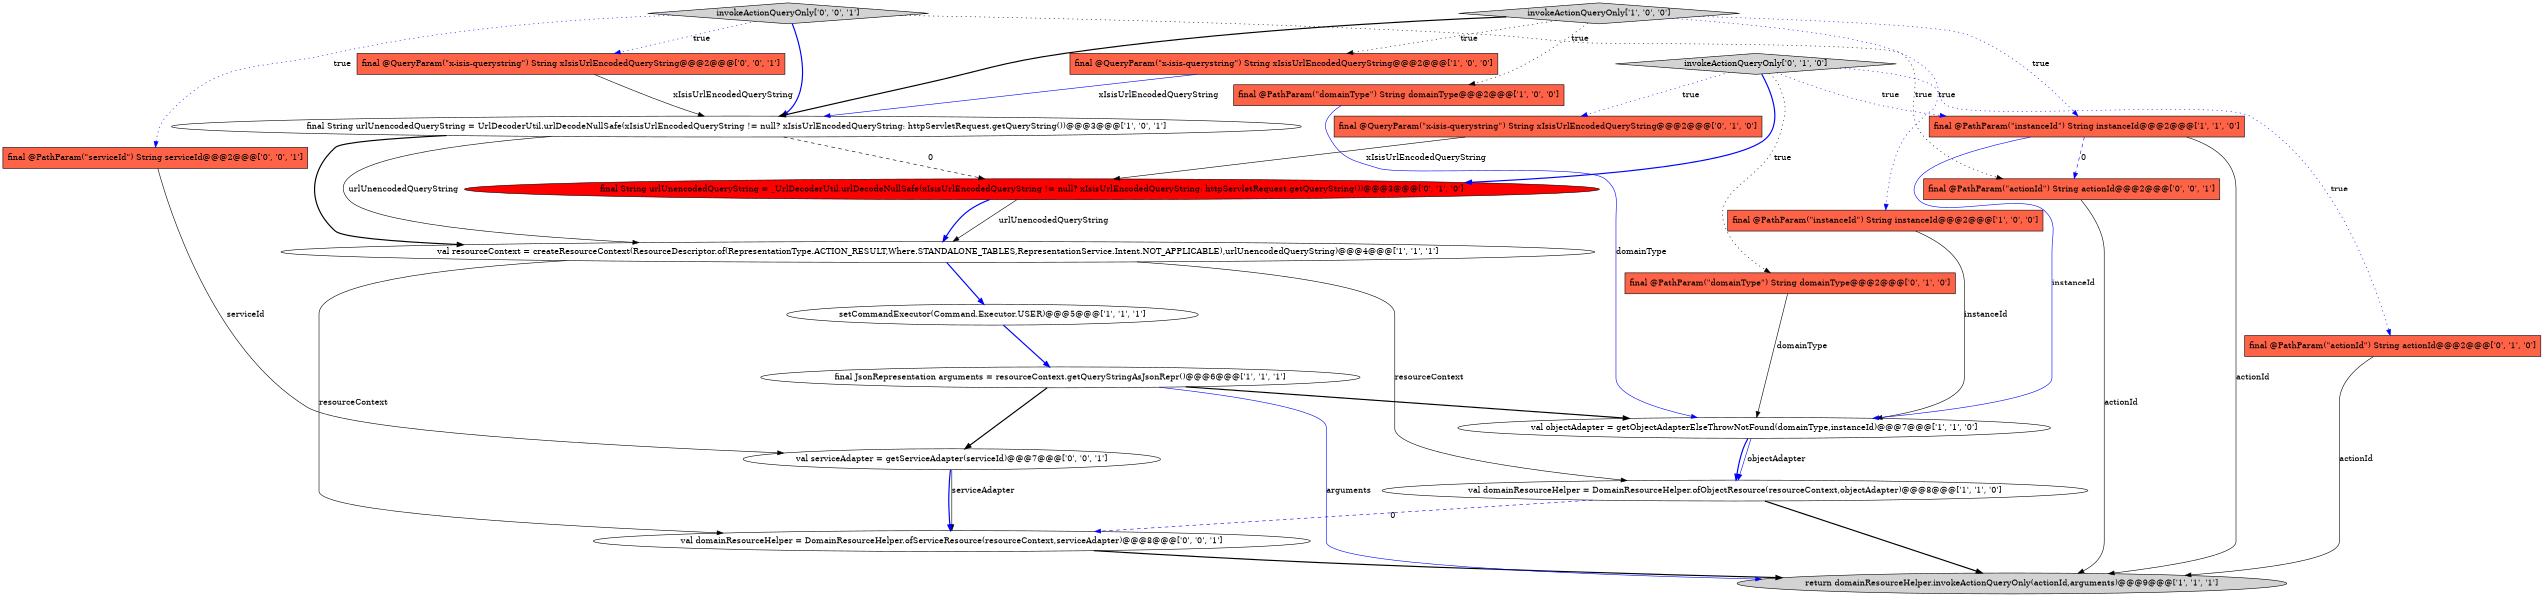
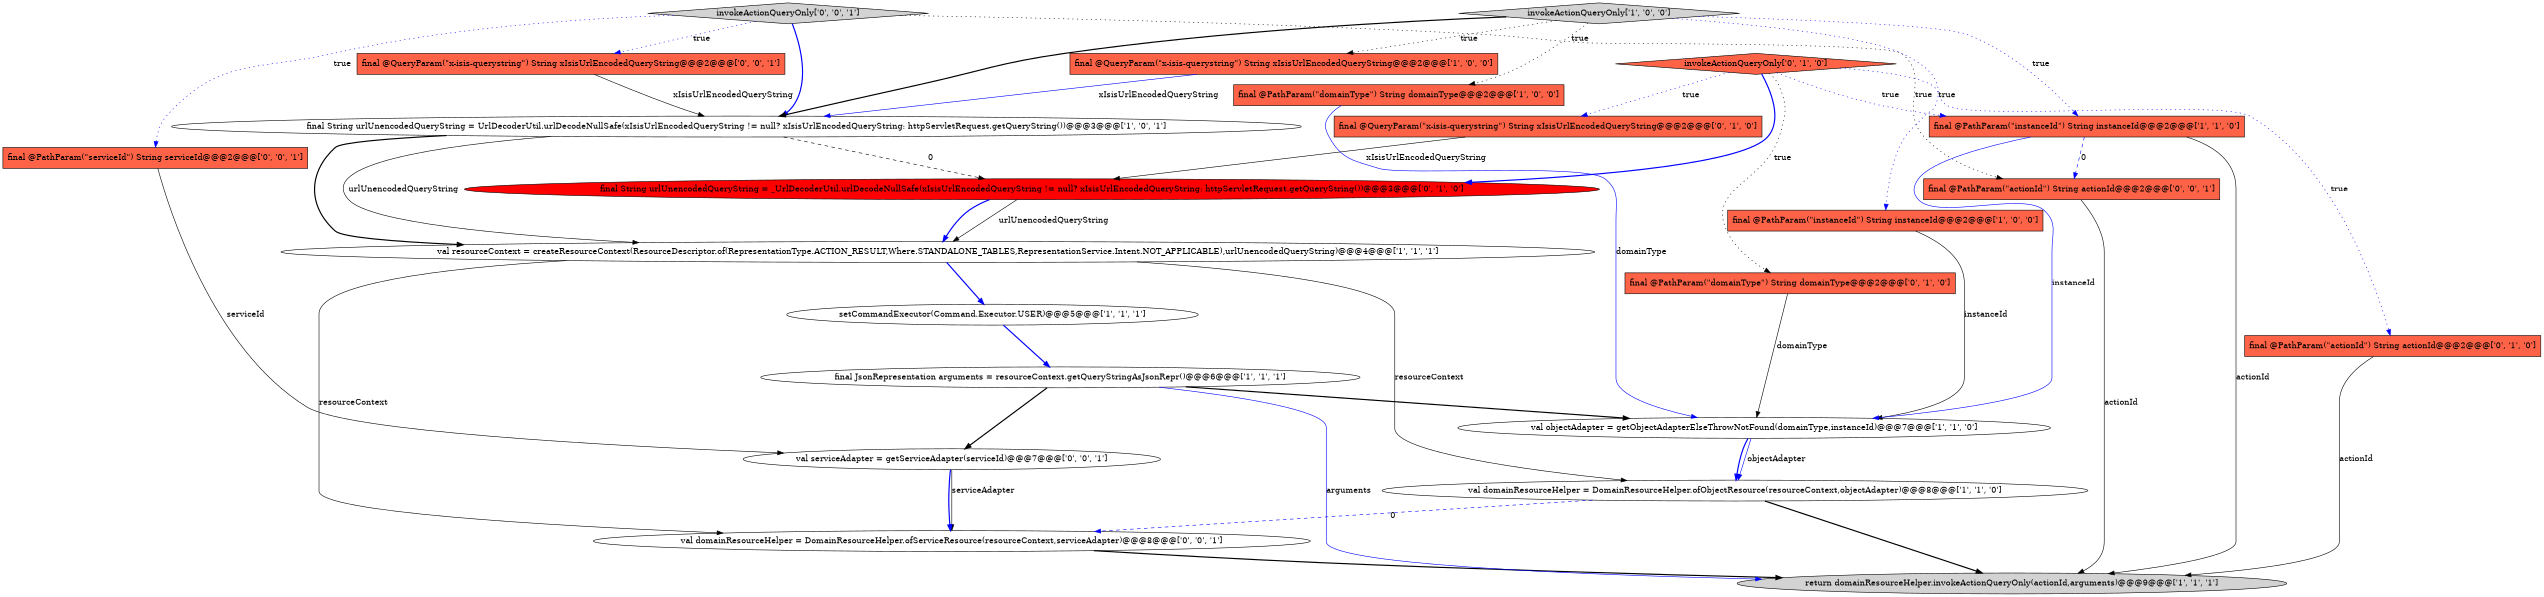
node "invokeActionQueryOnly['0', '1', '0']": fillcolor lightgray -> tomato
